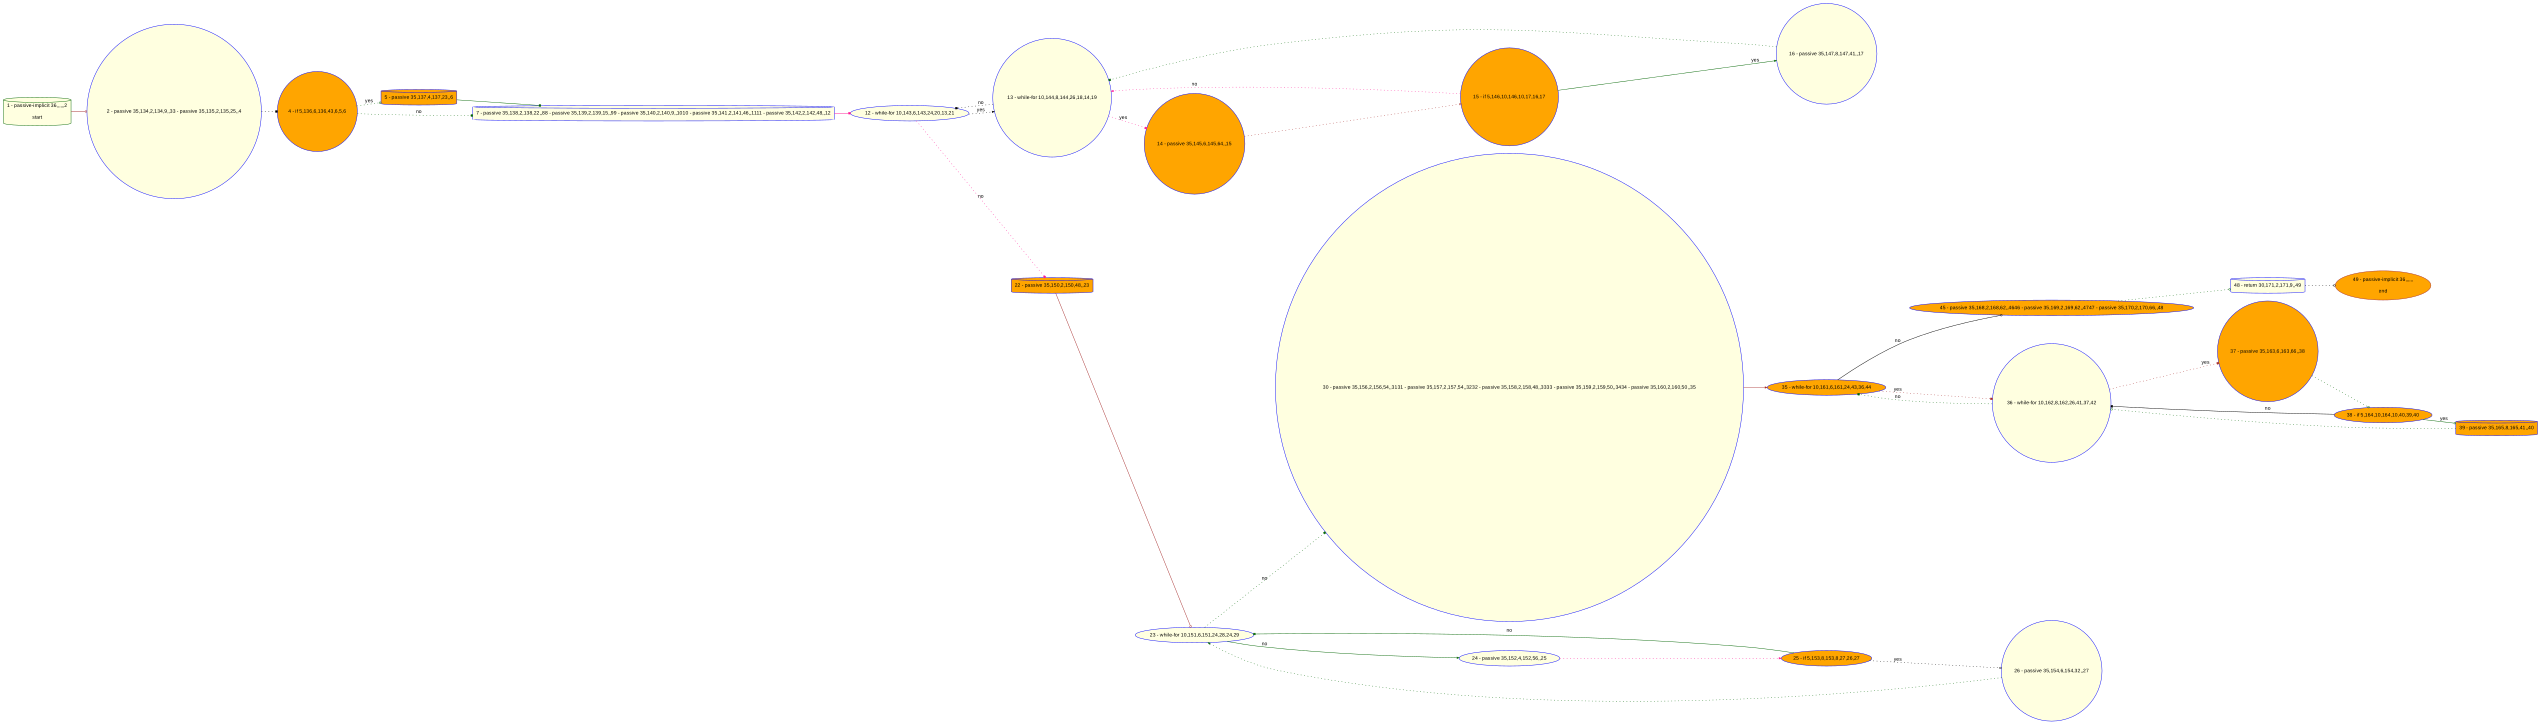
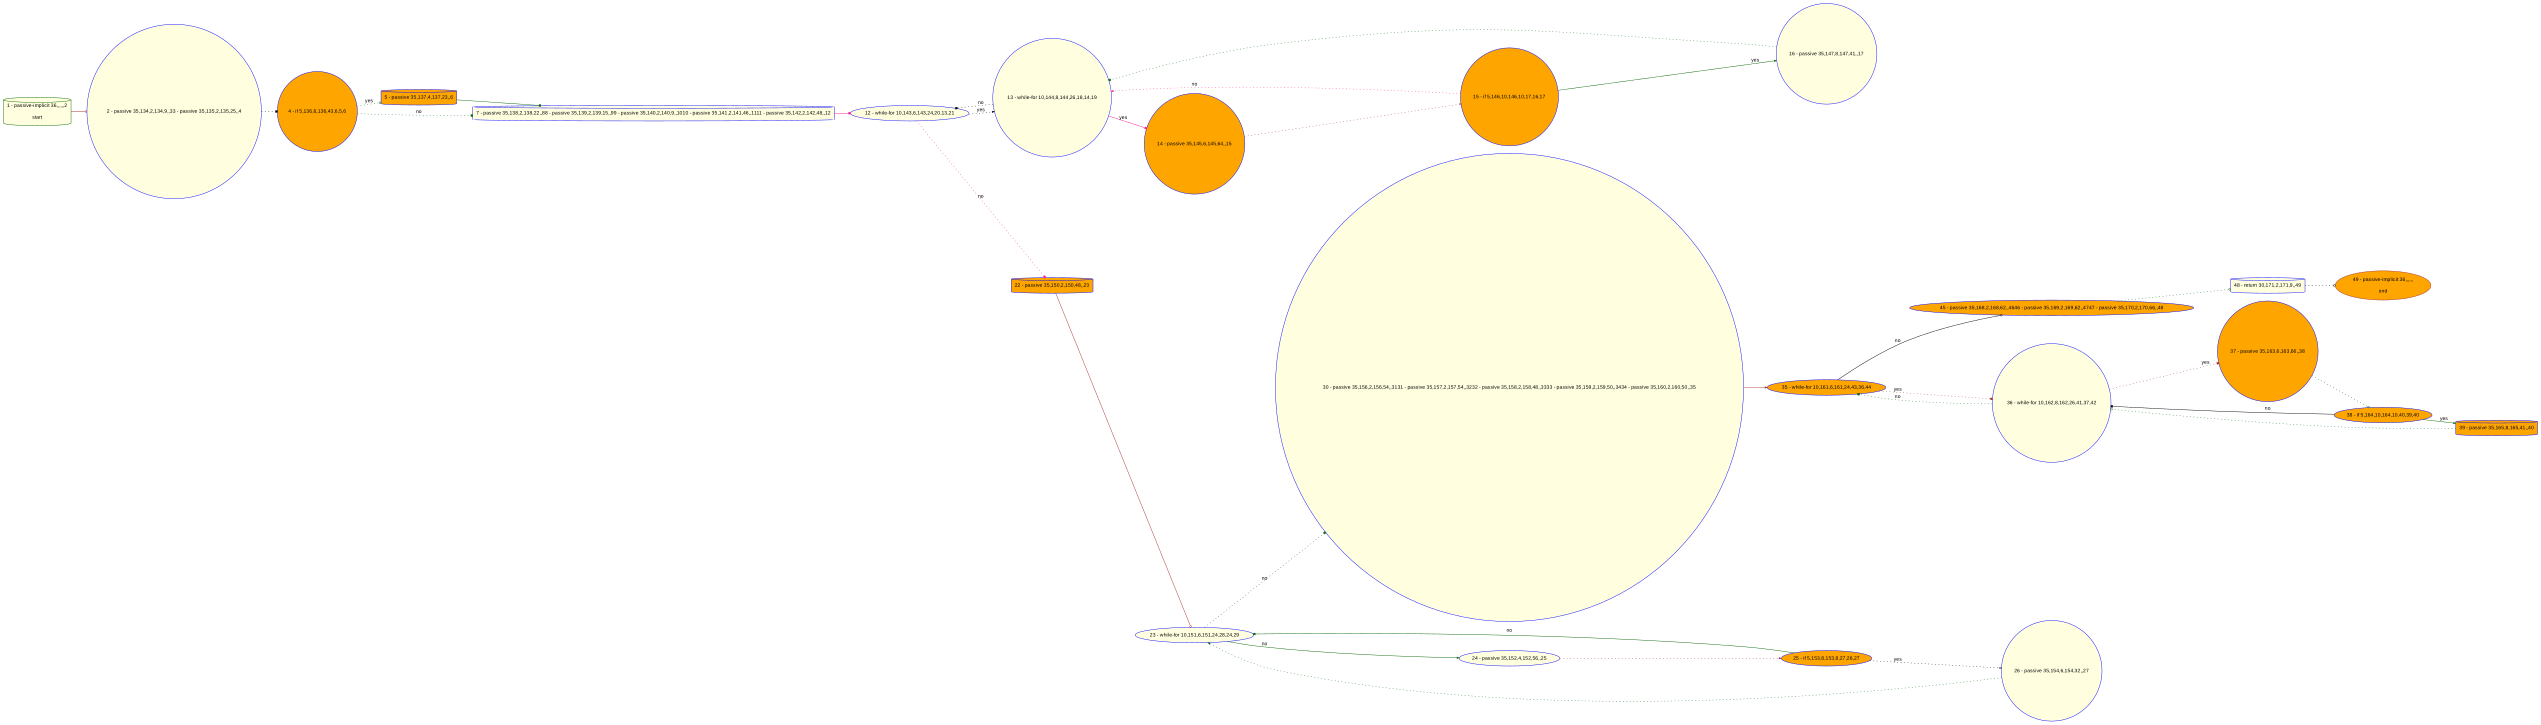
edge "13 - while-for 10,144,8,144,26,18,14,19" -> "14 - passive 35,145,6,145,64,,15": style dotted -> solid
edge "38 - if 5,164,10,164,10,40,39,40" -> "39 - passive 35,165,8,165,41,,40": arrowhead odot -> normal
edge "24 - passive 35,152,4,152,56,,25" -> "25 - if 5,153,8,153,8,27,26,27": color deeppink -> brown
